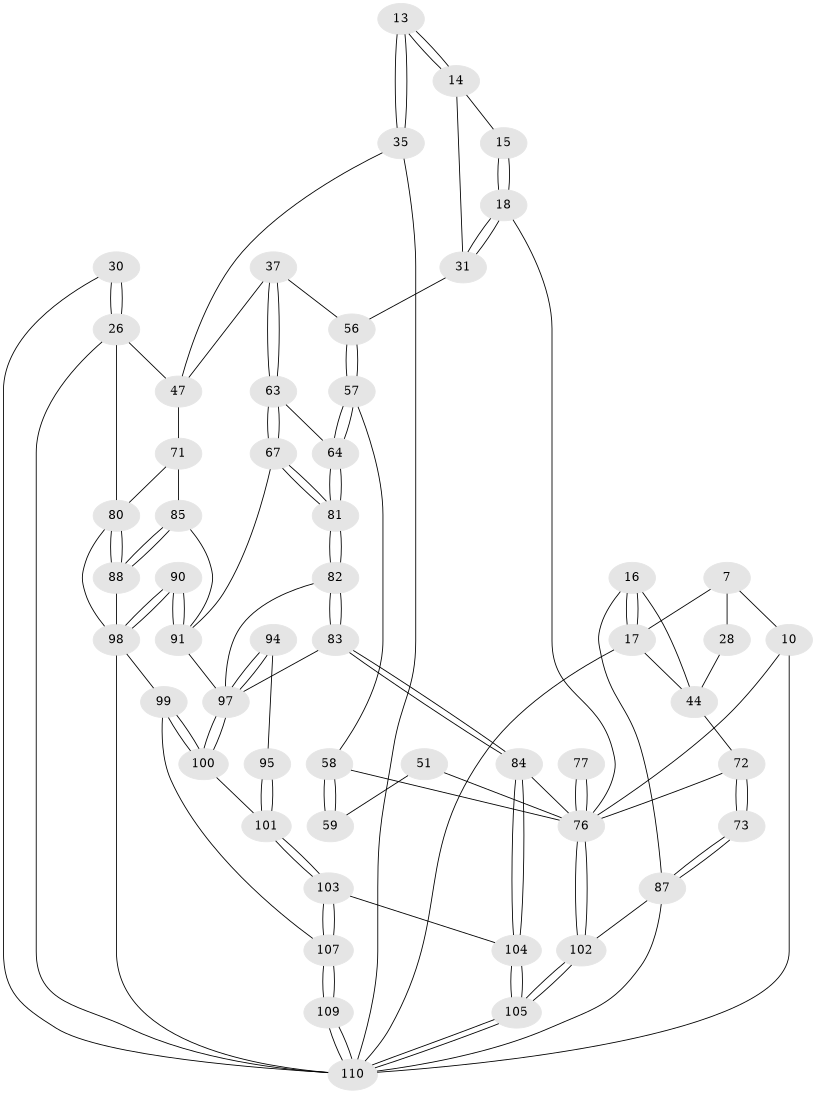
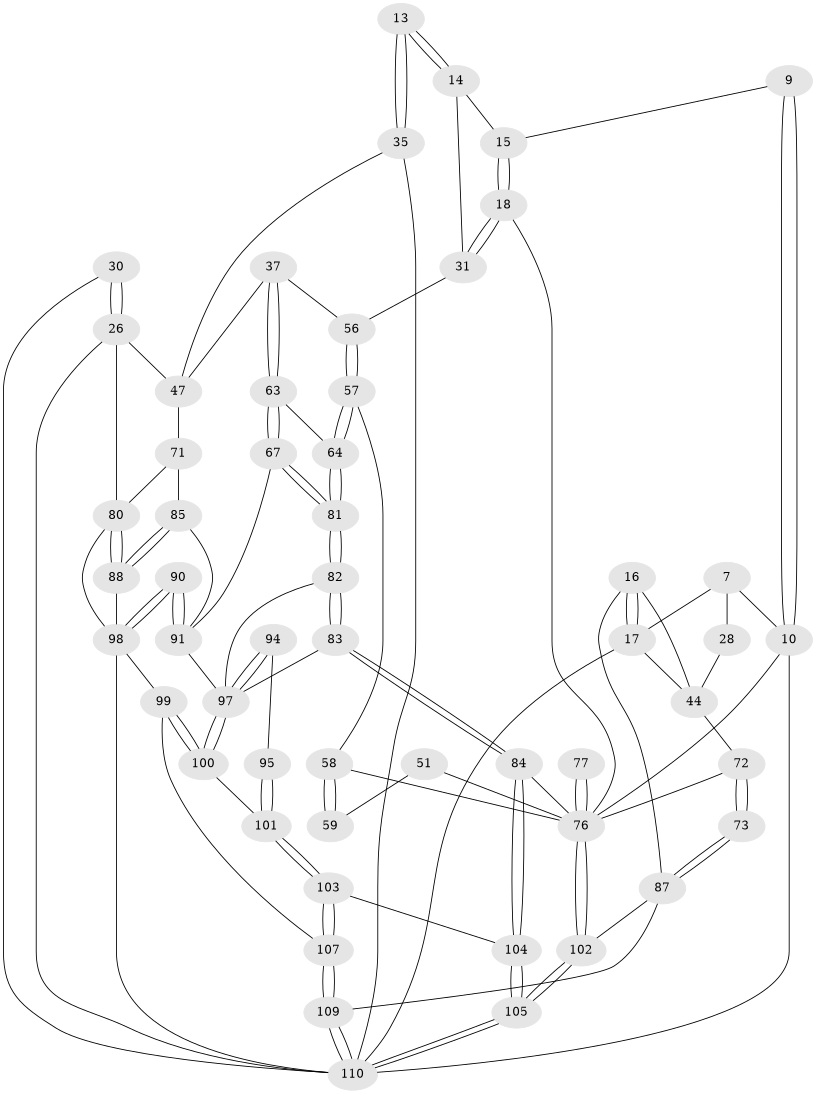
node "9": added
edge "87" -- "110": now "87" -- "109"
